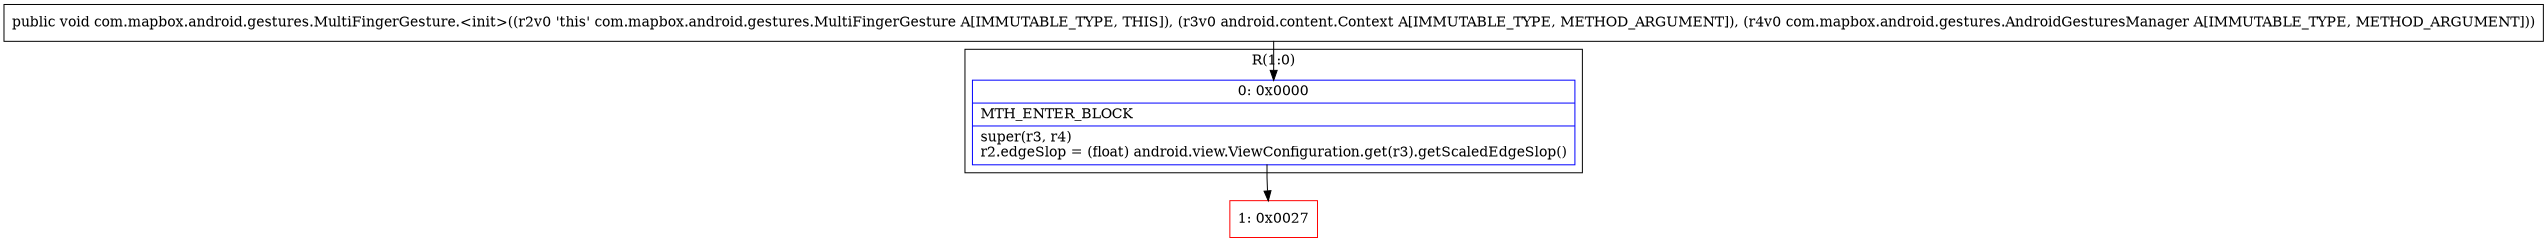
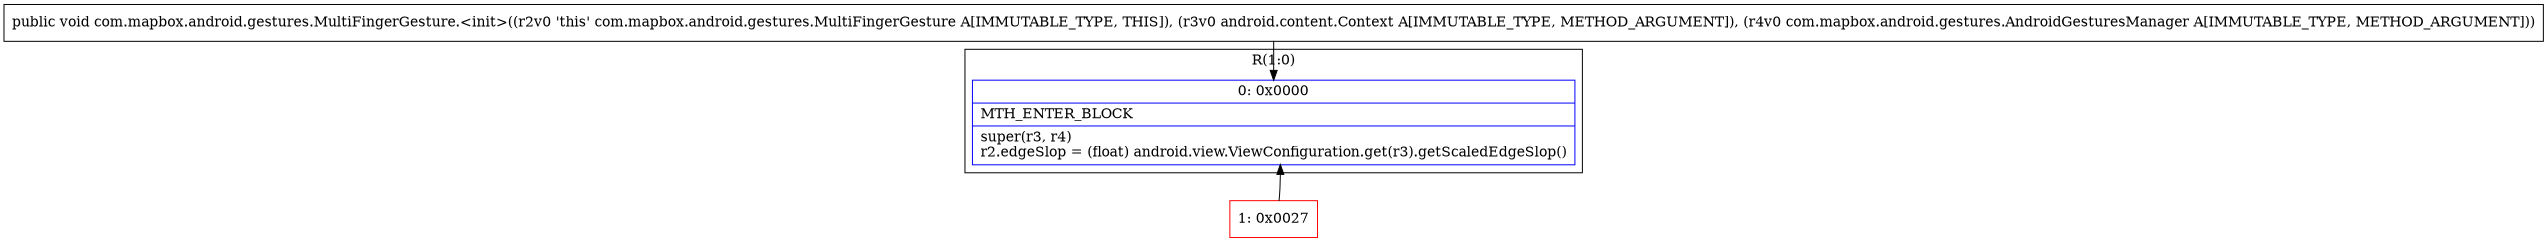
edge "0: 0x0000" -> "1: 0x0027": reversed
